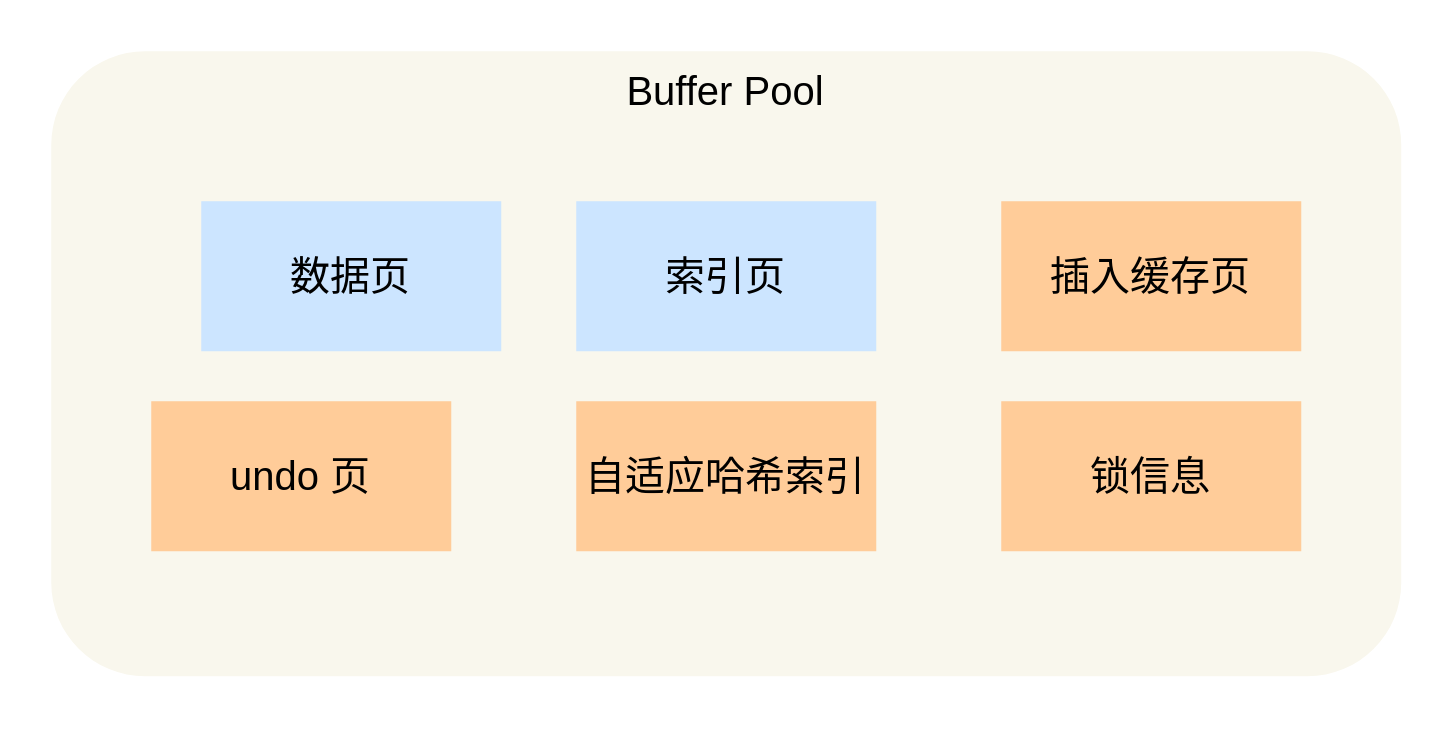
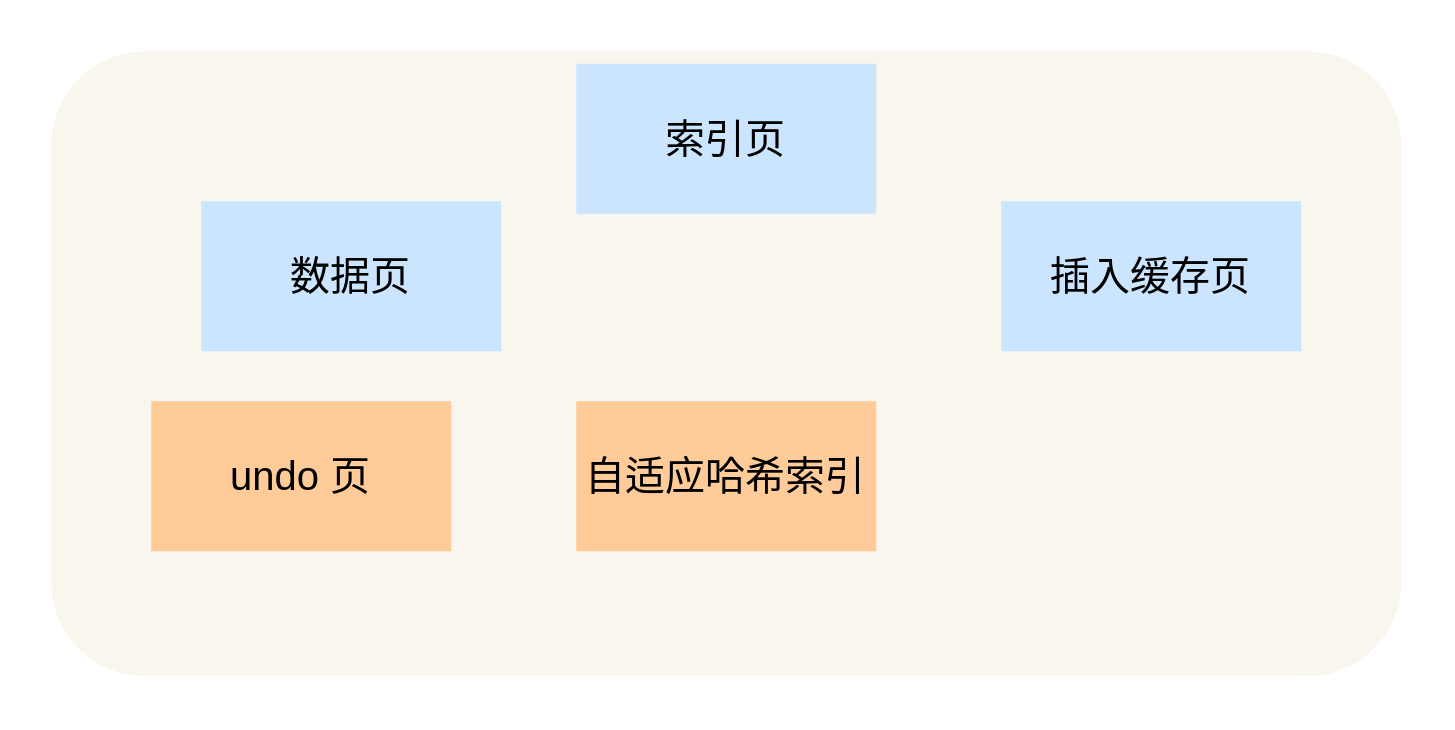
node "索引页": moved (726, 276) -> (726, 139)
node "插入缓存页": fillcolor #ffcc99 -> #cce5ff
node "锁信息": removed
